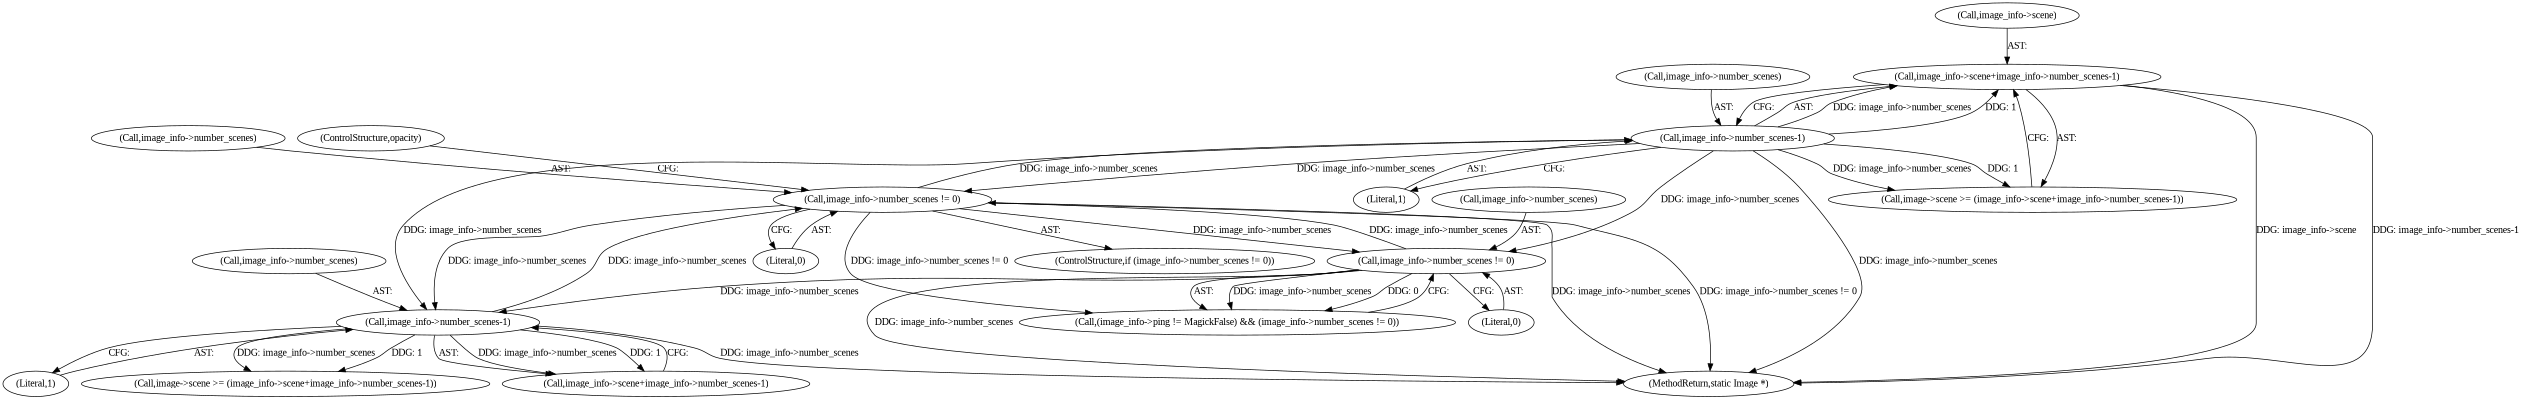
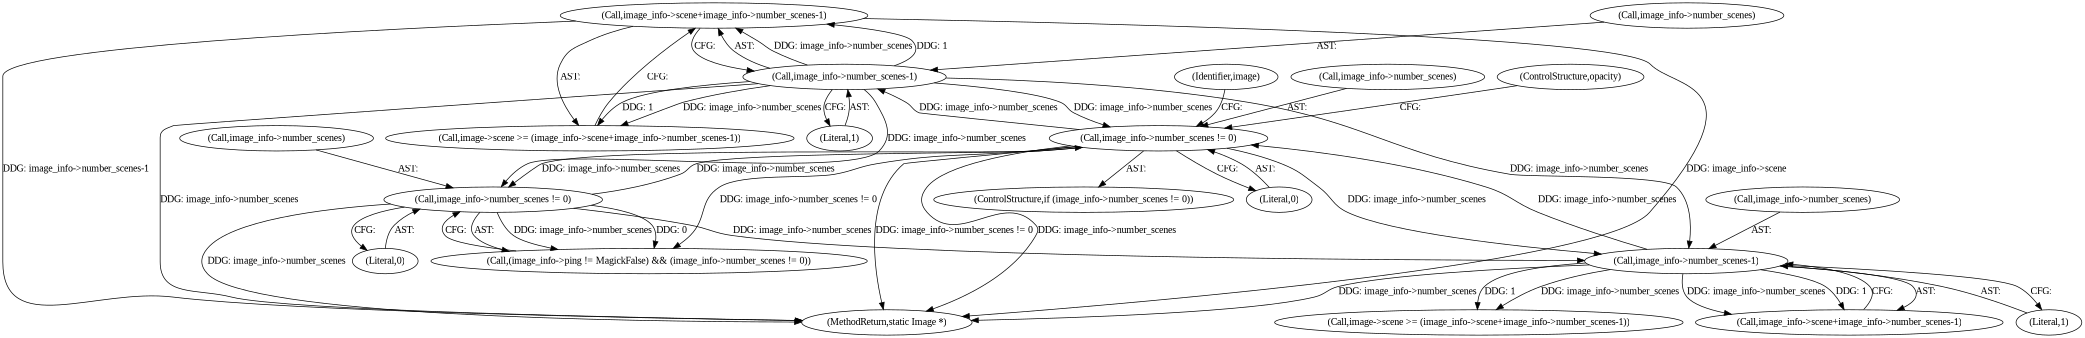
node "(Call,image_info->scene)": removed
node "(Identifier,image)": added
